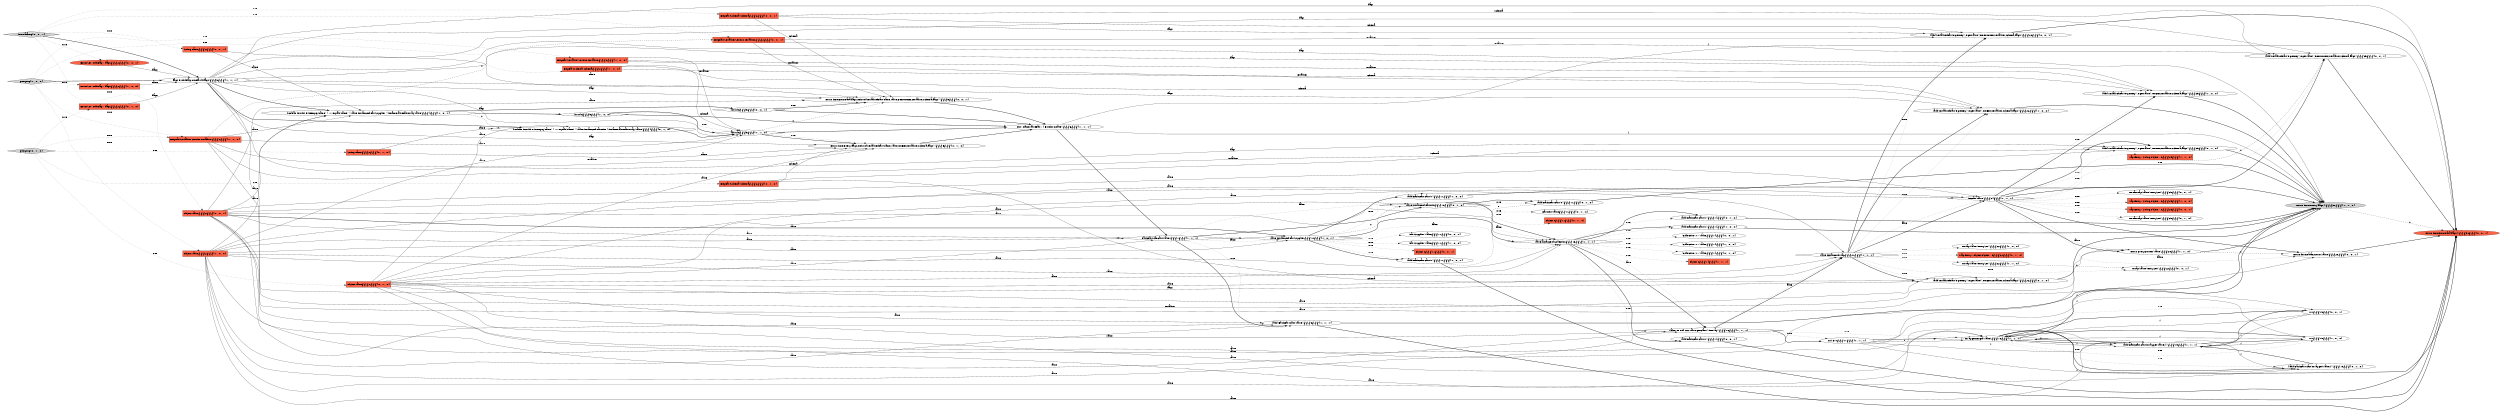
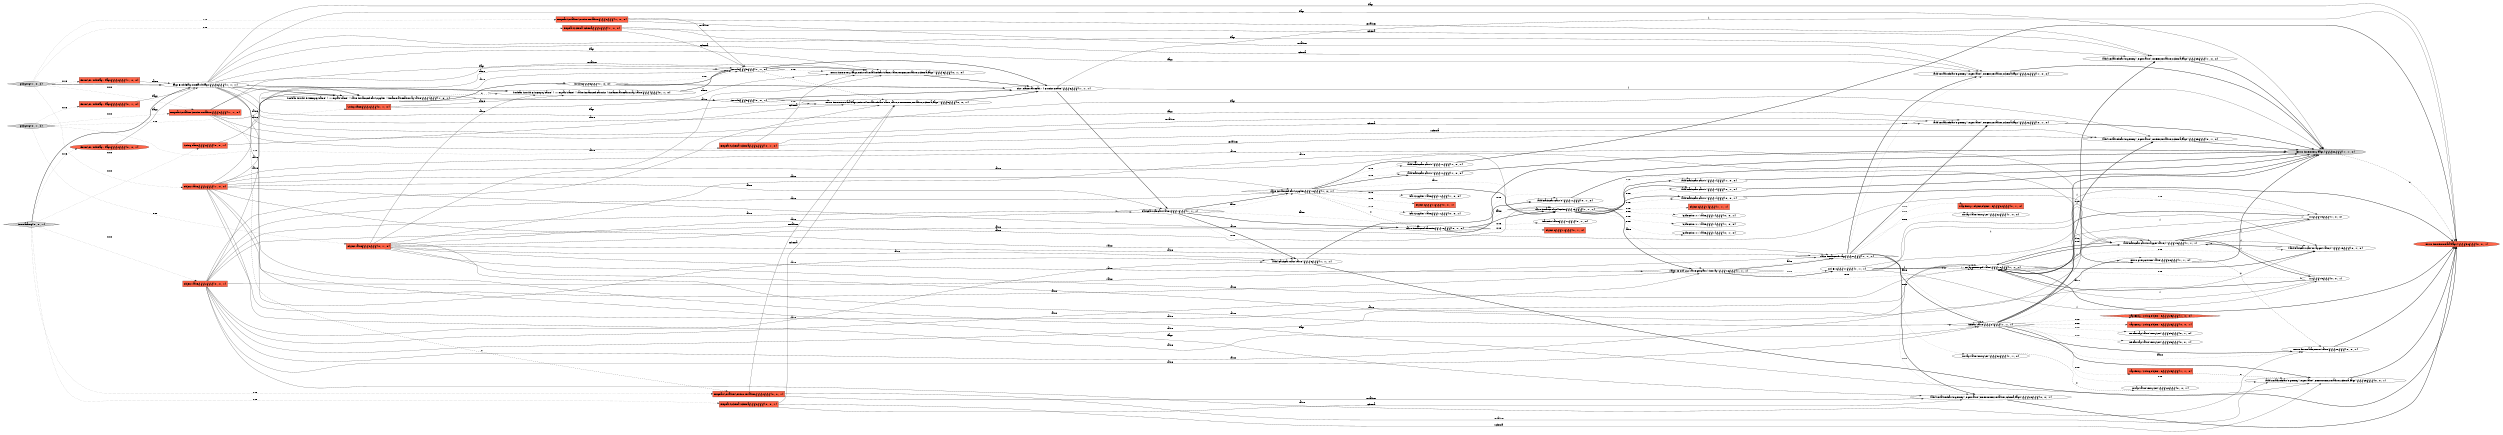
node "Map.Entry<String,Object> e@@@25@@@['1', '0', '0']": shape box -> diamond
edge "Object value@@@2@@@['0', '0', '1']" -> "value instanceof PartSupplier@@@10@@@['1', '0', '1']": style bold -> solid
edge "l.add(BasicPart.cast(o))@@@11@@@['1', '0', '1']" -> "l.add(BasicPart.cast(o))@@@11@@@['0', '1', '0']": removed, label "0"
edge "value instanceof Map@@@21@@@['1', '1', '1']" -> "toMap(value).entrySet()@@@22@@@['0', '0', '1']": removed, label "true"
edge "Object value@@@2@@@['0', '1', '0']" -> "value instanceof Collection@@@13@@@['1', '1', '1']": removed, label "value"
edge "Object value@@@2@@@['0', '0', '1']" -> "i < Array.getLength(value)@@@18@@@['1', '1', '1']": added, label "value"
